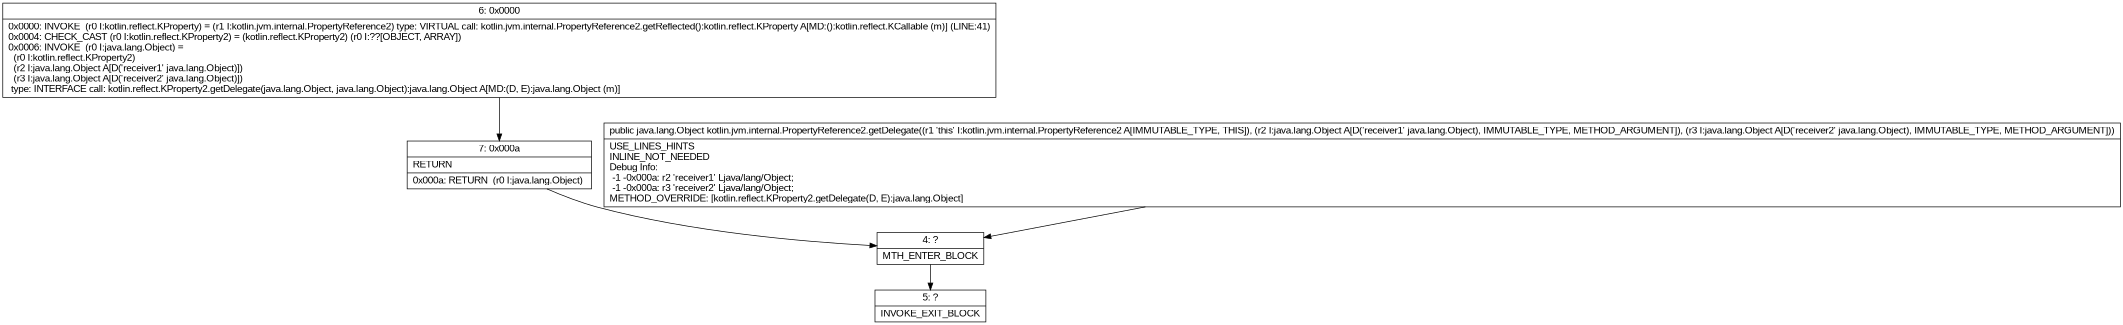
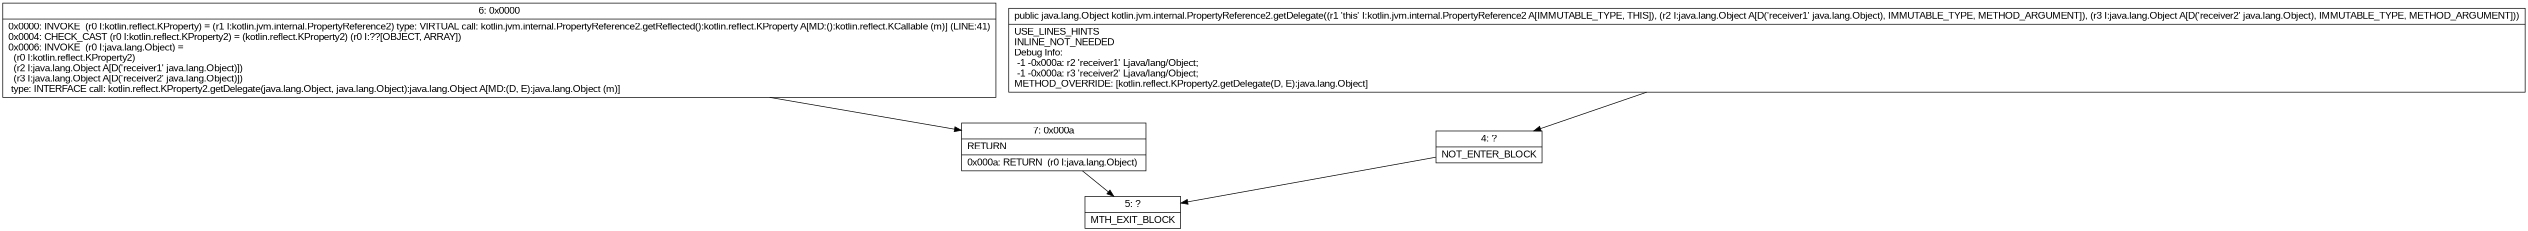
edge "7: 0x000a" -> "4: ?": now "7: 0x000a" -> "5: ?"
node "4: ?": text "MTH_ENTER_BLOCK" -> "NOT_ENTER_BLOCK"
node "5: ?": text "INVOKE_EXIT_BLOCK" -> "MTH_EXIT_BLOCK"
